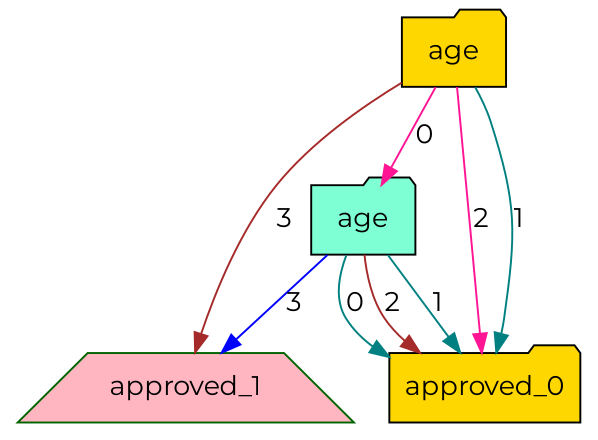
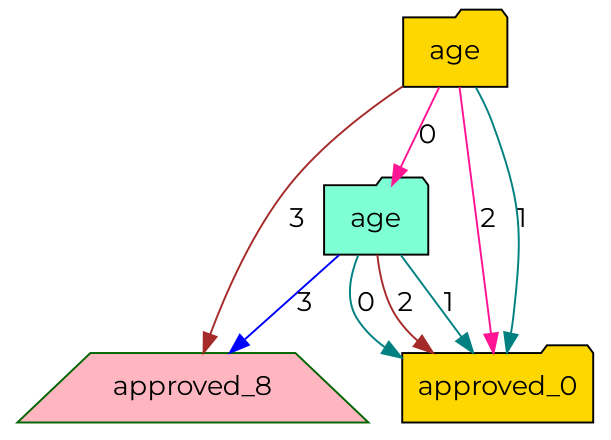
node "approved_1": label "approved_1" -> "approved_8"
